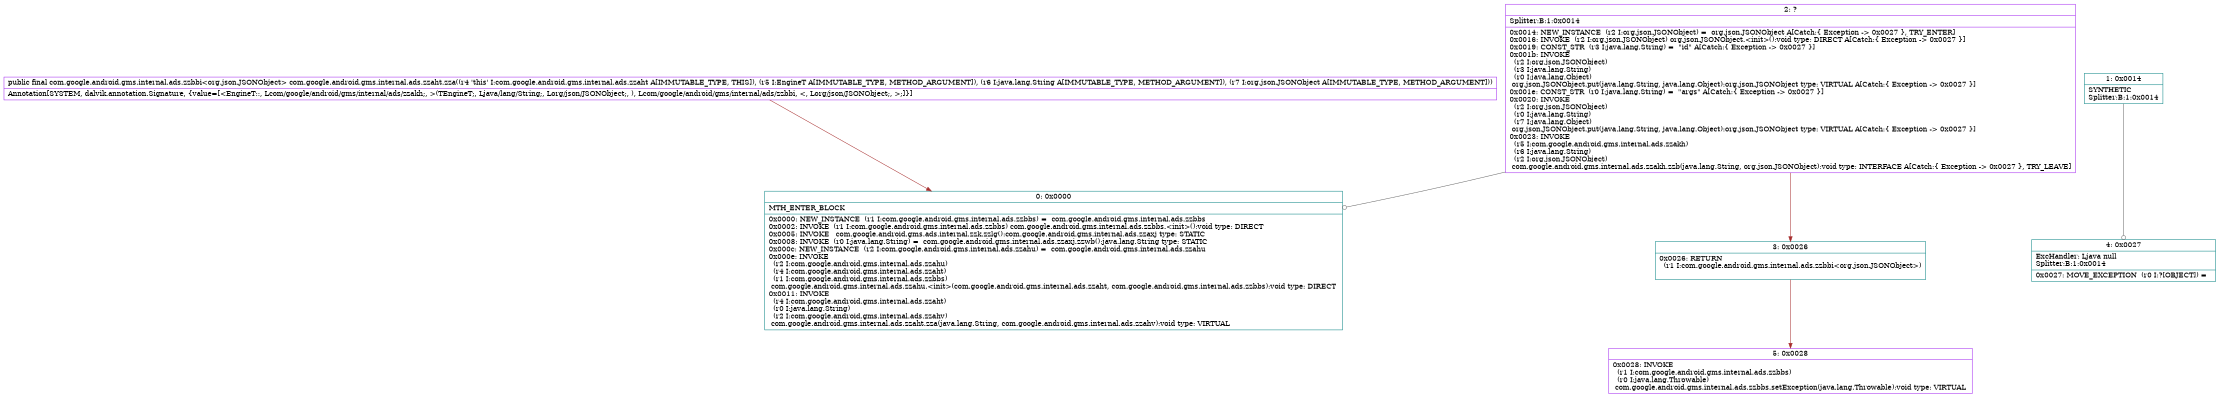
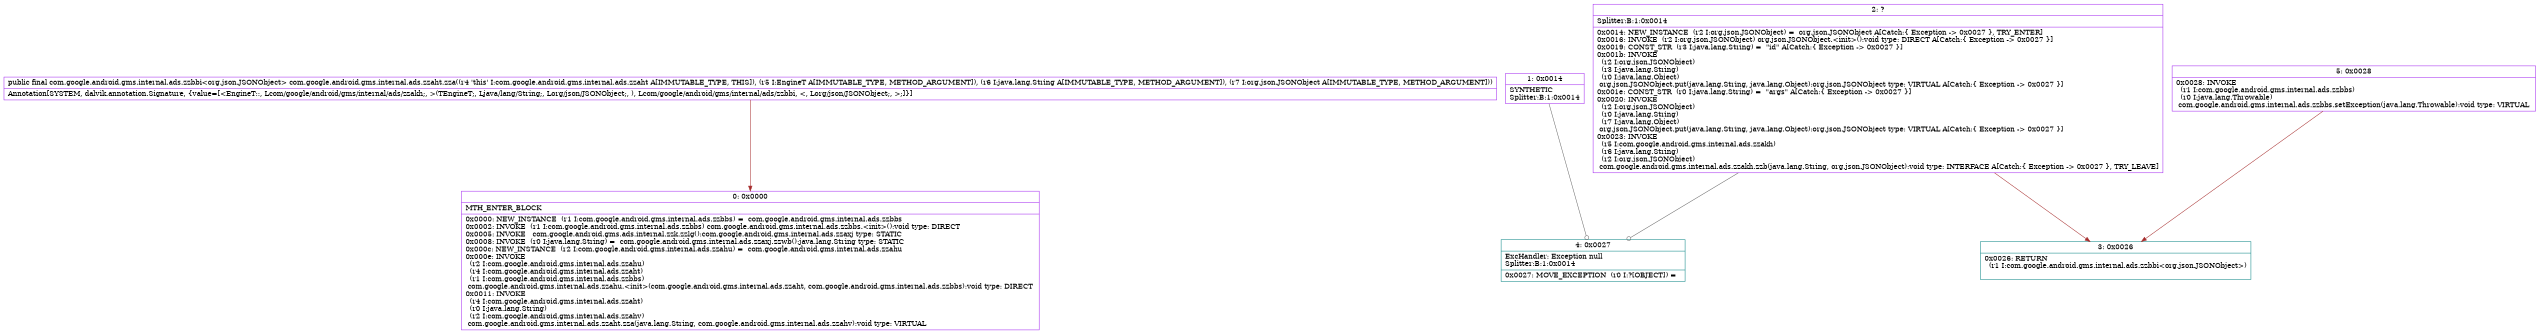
node "1: 0x0014": color teal -> purple
edge "2: ?" -> "0: 0x0000": now "2: ?" -> "4: 0x0027"
node "4: 0x0027": text "ExcHandler: Ljava null" -> "ExcHandler: Exception null"
node "0: 0x0000": color teal -> purple
edge "3: 0x0026" -> "5: 0x0028": reversed
